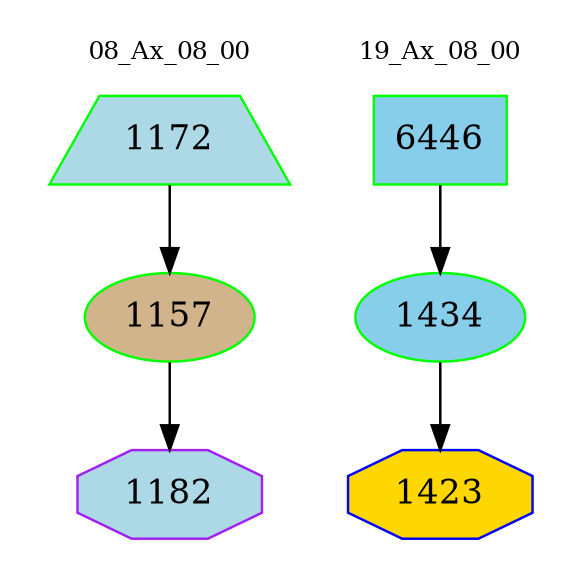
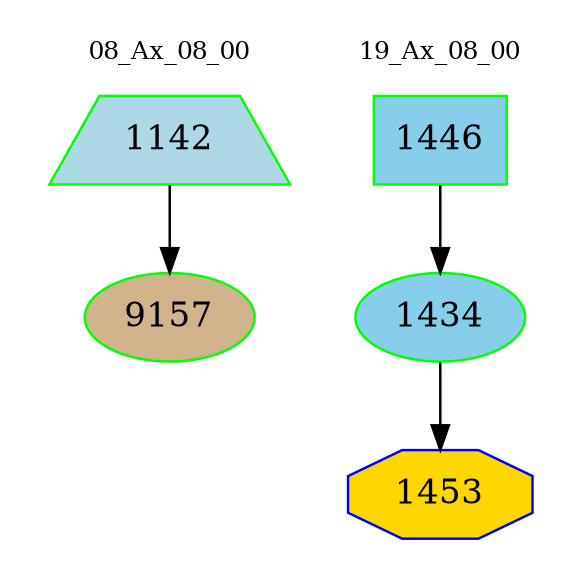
node "1172": label "1172" -> "1142"
node "6446": label "6446" -> "1446"
node "1157": label "1157" -> "9157"
node "1182": removed
node "1423": label "1423" -> "1453"
